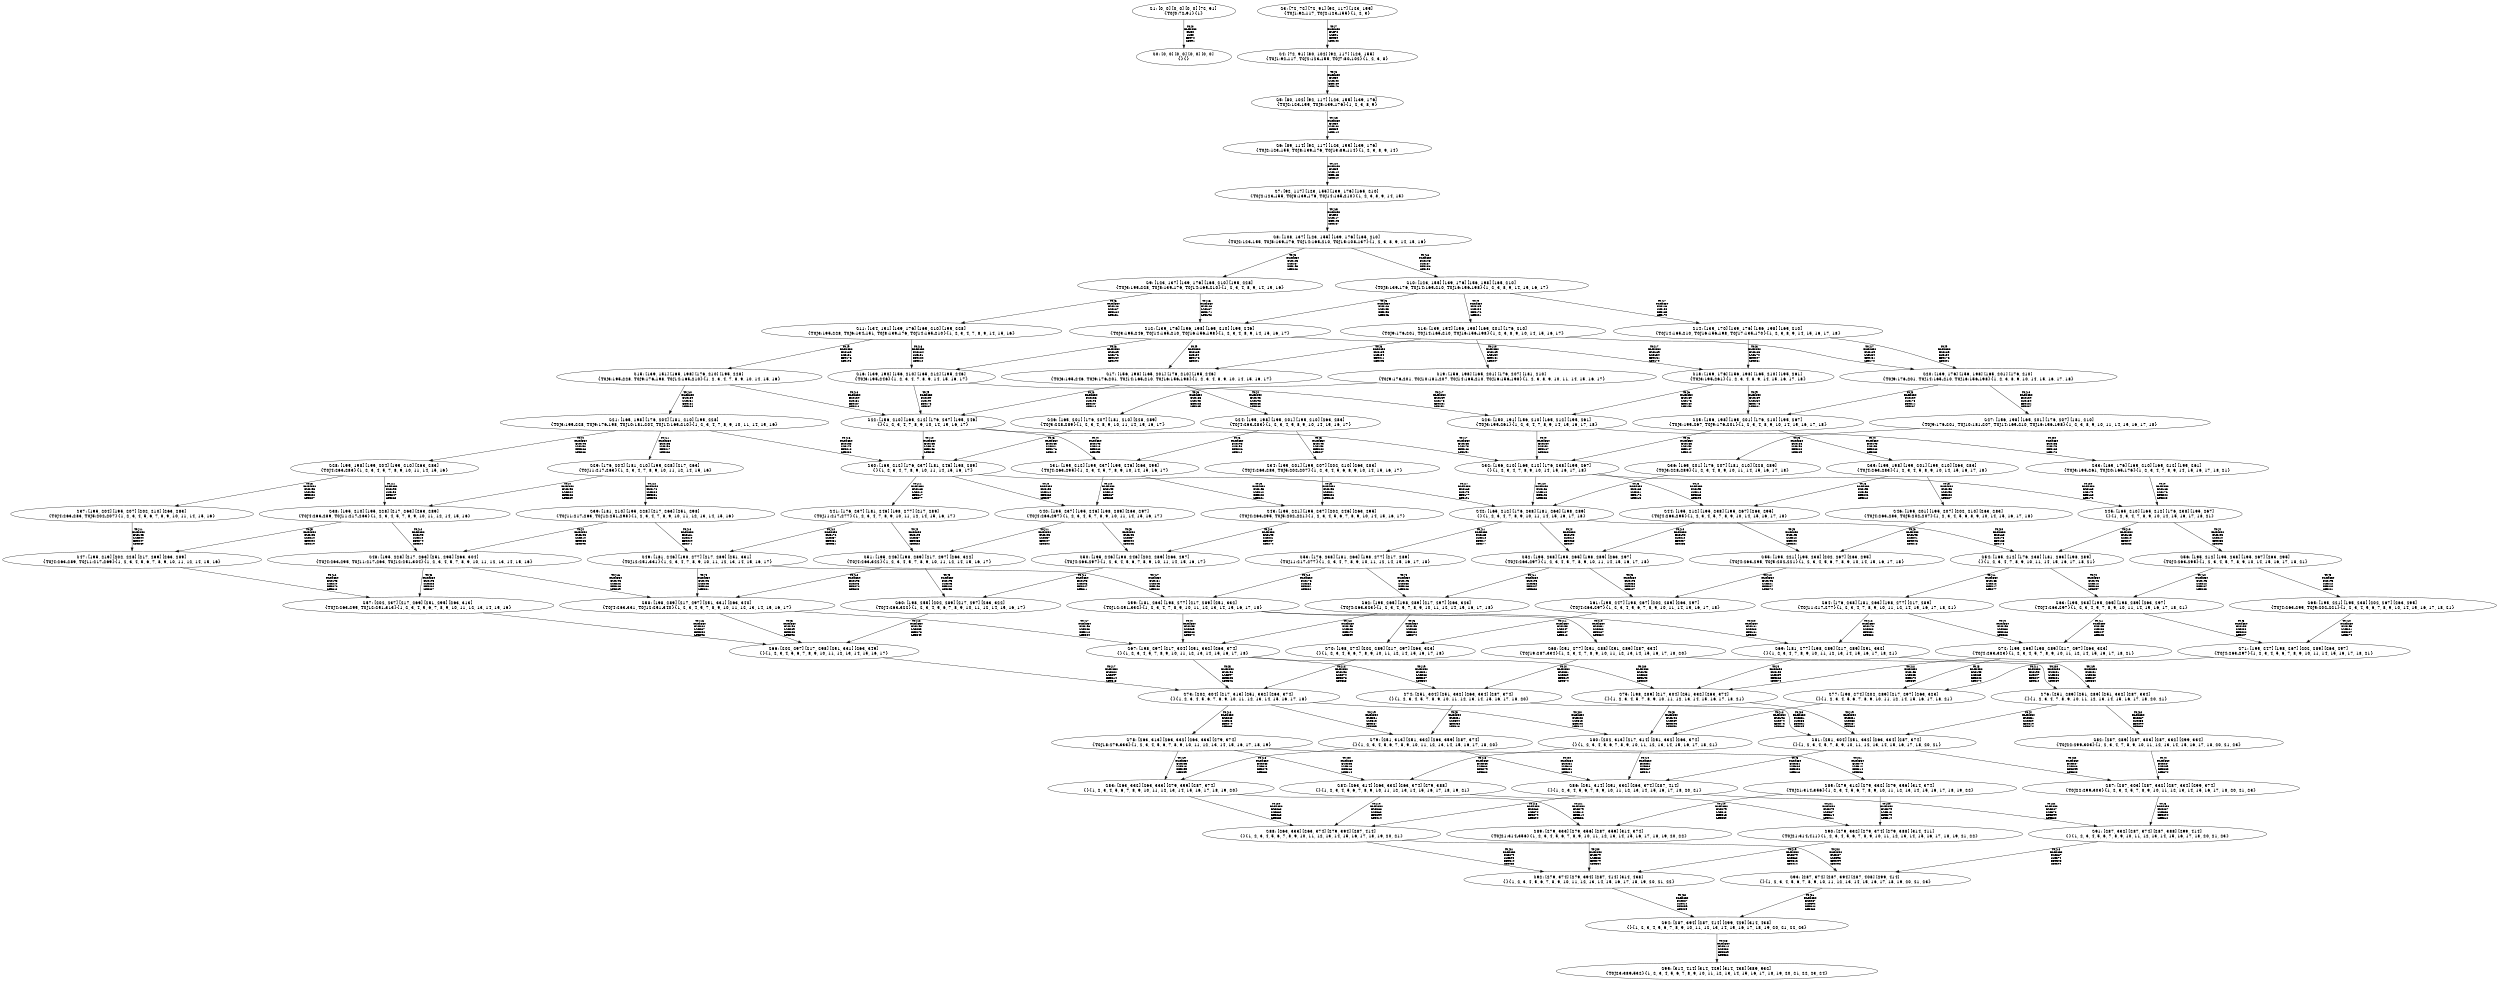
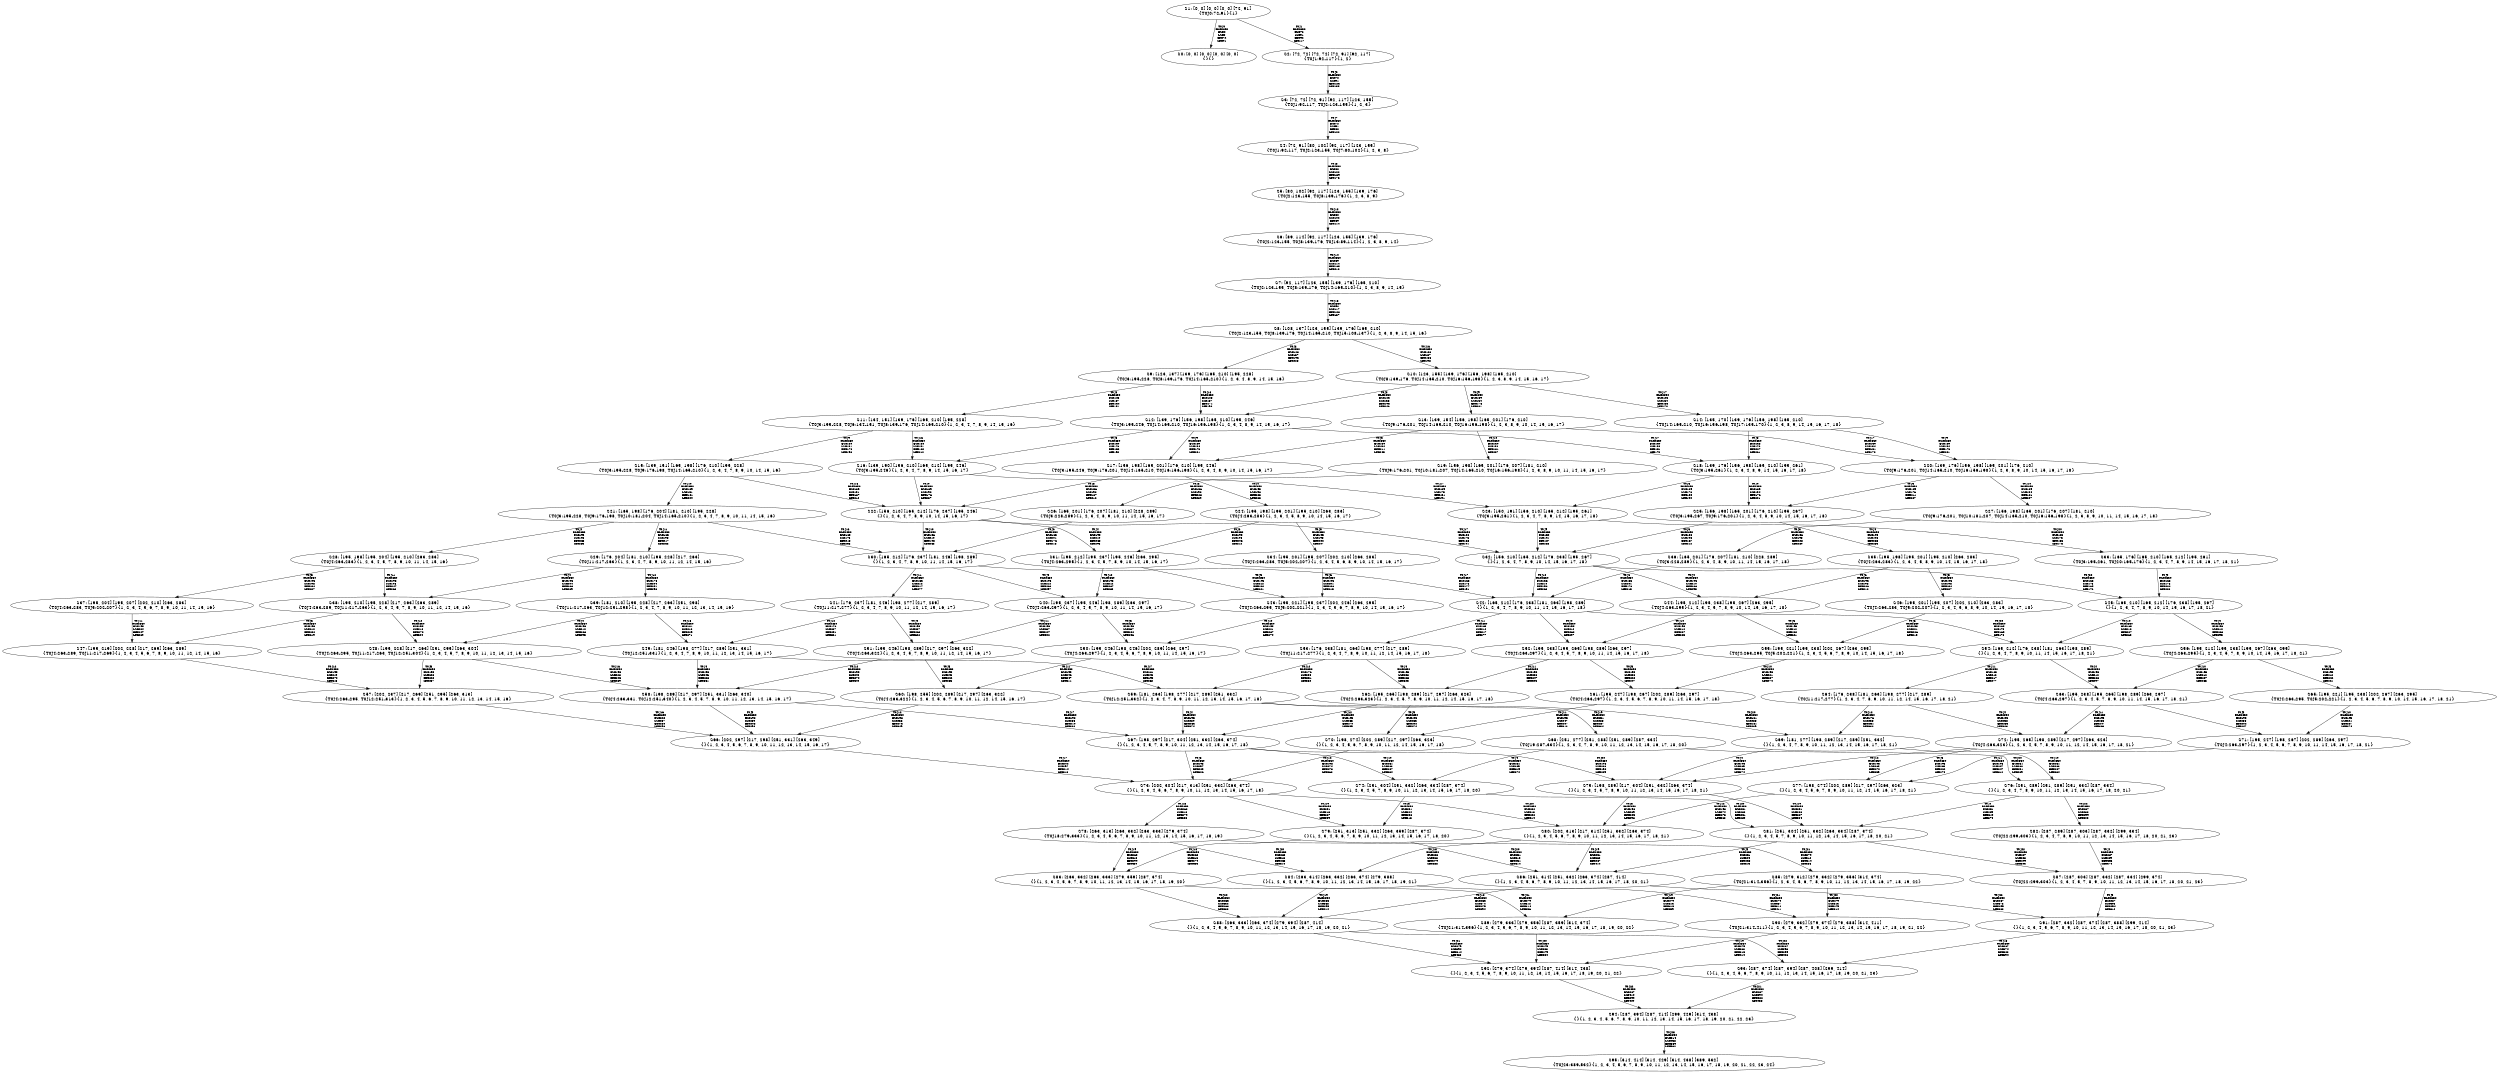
node "S2: [72, 72] [72, 72] [72, 91] [92, 117] {T0J1:92-117}{1, 2}": added
